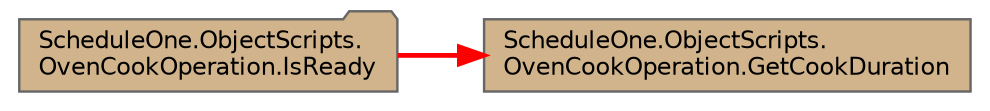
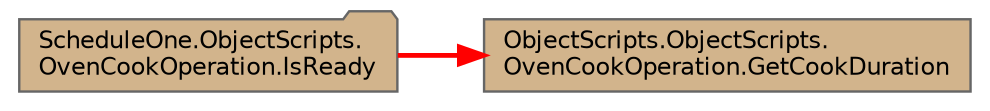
node "ScheduleOne.ObjectScripts. OvenCookOperation.GetCookDuration": label "ScheduleOne.ObjectScripts. OvenCookOperation.GetCookDuration" -> "ObjectScripts.ObjectScripts. OvenCookOperation.GetCookDuration"
